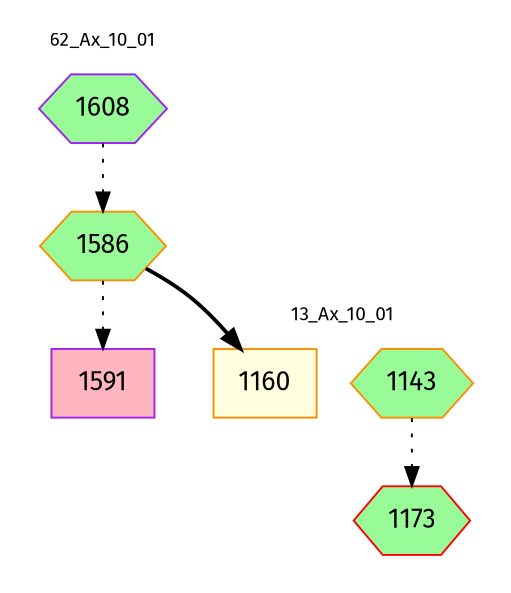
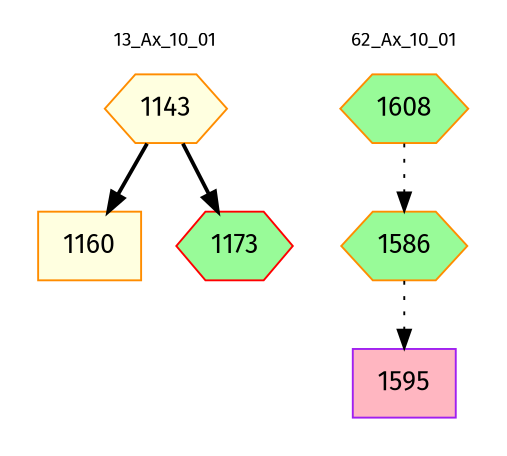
node "1608": color purple -> darkorange
edge "1586" -> "1160": now "1143" -> "1160"
node "1591": label "1591" -> "1595"
node "1143": fillcolor palegreen -> lightyellow
edge "1143" -> "1173": style dotted -> bold
